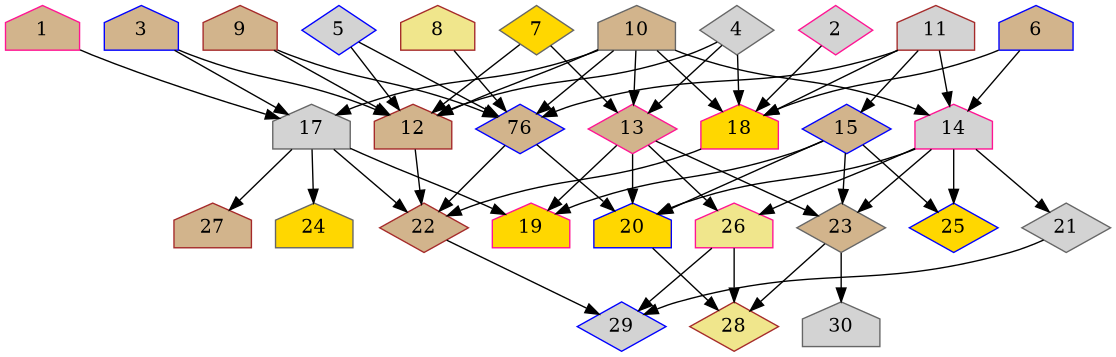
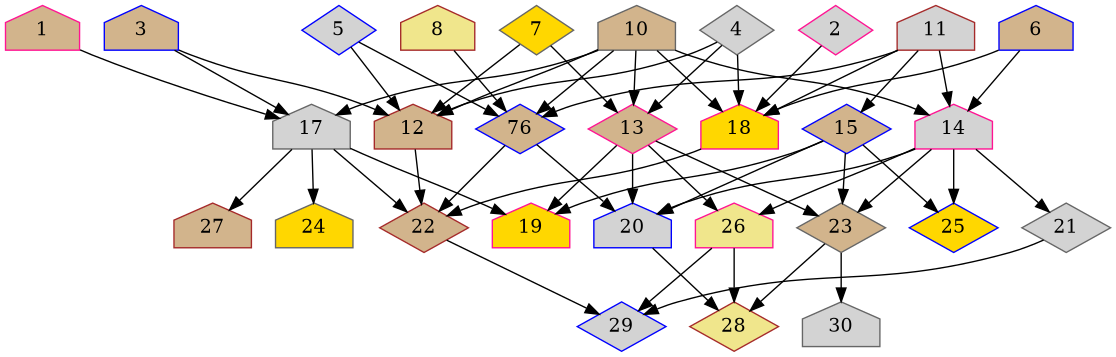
node "9": removed
node "20": fillcolor gold -> lightgrey
